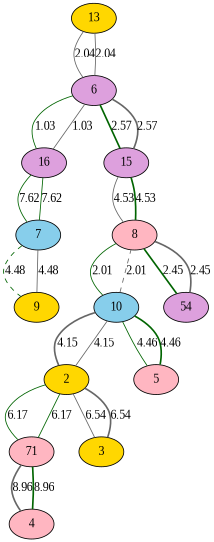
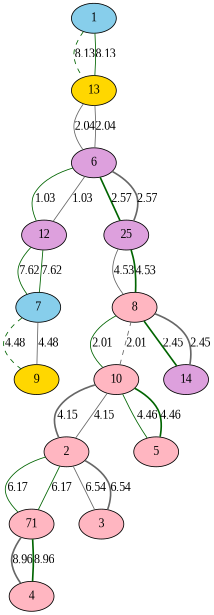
node "1": added
node "16": label "16" -> "12"
node "15": label "15" -> "25"
node "10": fillcolor skyblue -> lightpink
node "54": label "54" -> "14"
node "2": fillcolor gold -> lightpink
node "3": fillcolor gold -> lightpink
